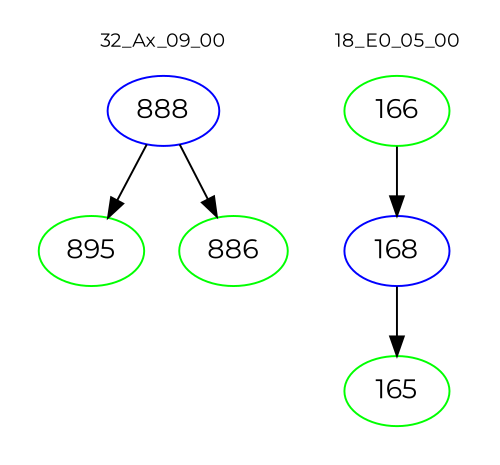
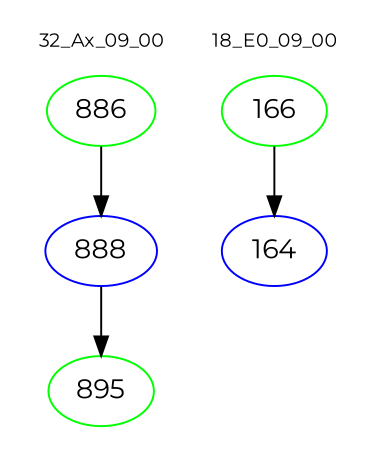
cluster "18_E0_05_00": label "18_E0_05_00" -> "18_E0_09_00"
edge "888" -> "886": reversed
node "168": label "168" -> "164"
node "165": removed
